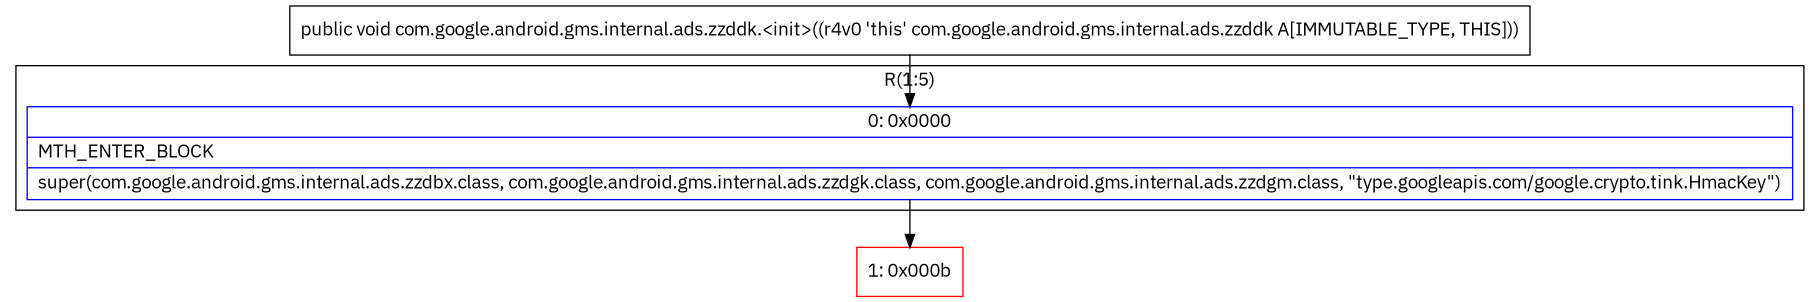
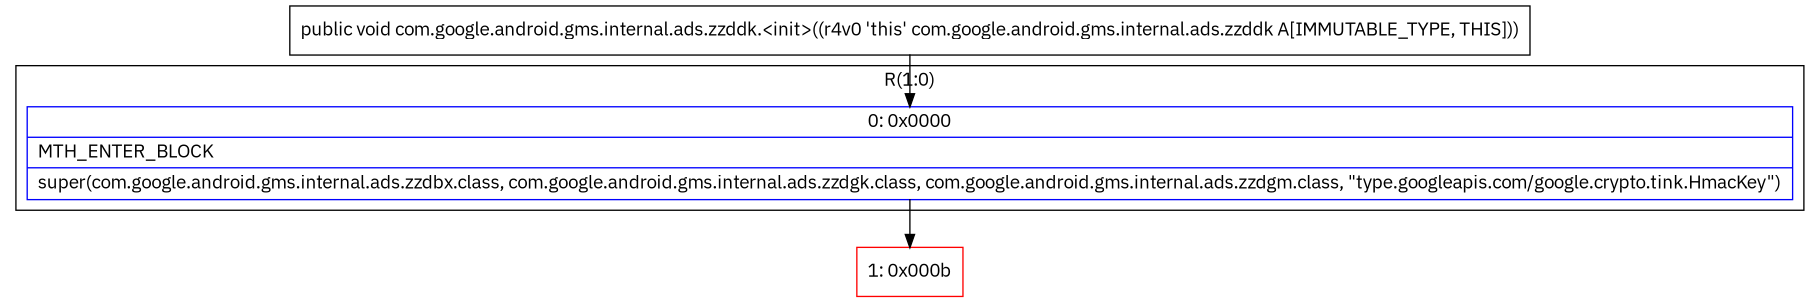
cluster "R(1:5)": label "R(1:5)" -> "R(1:0)"
